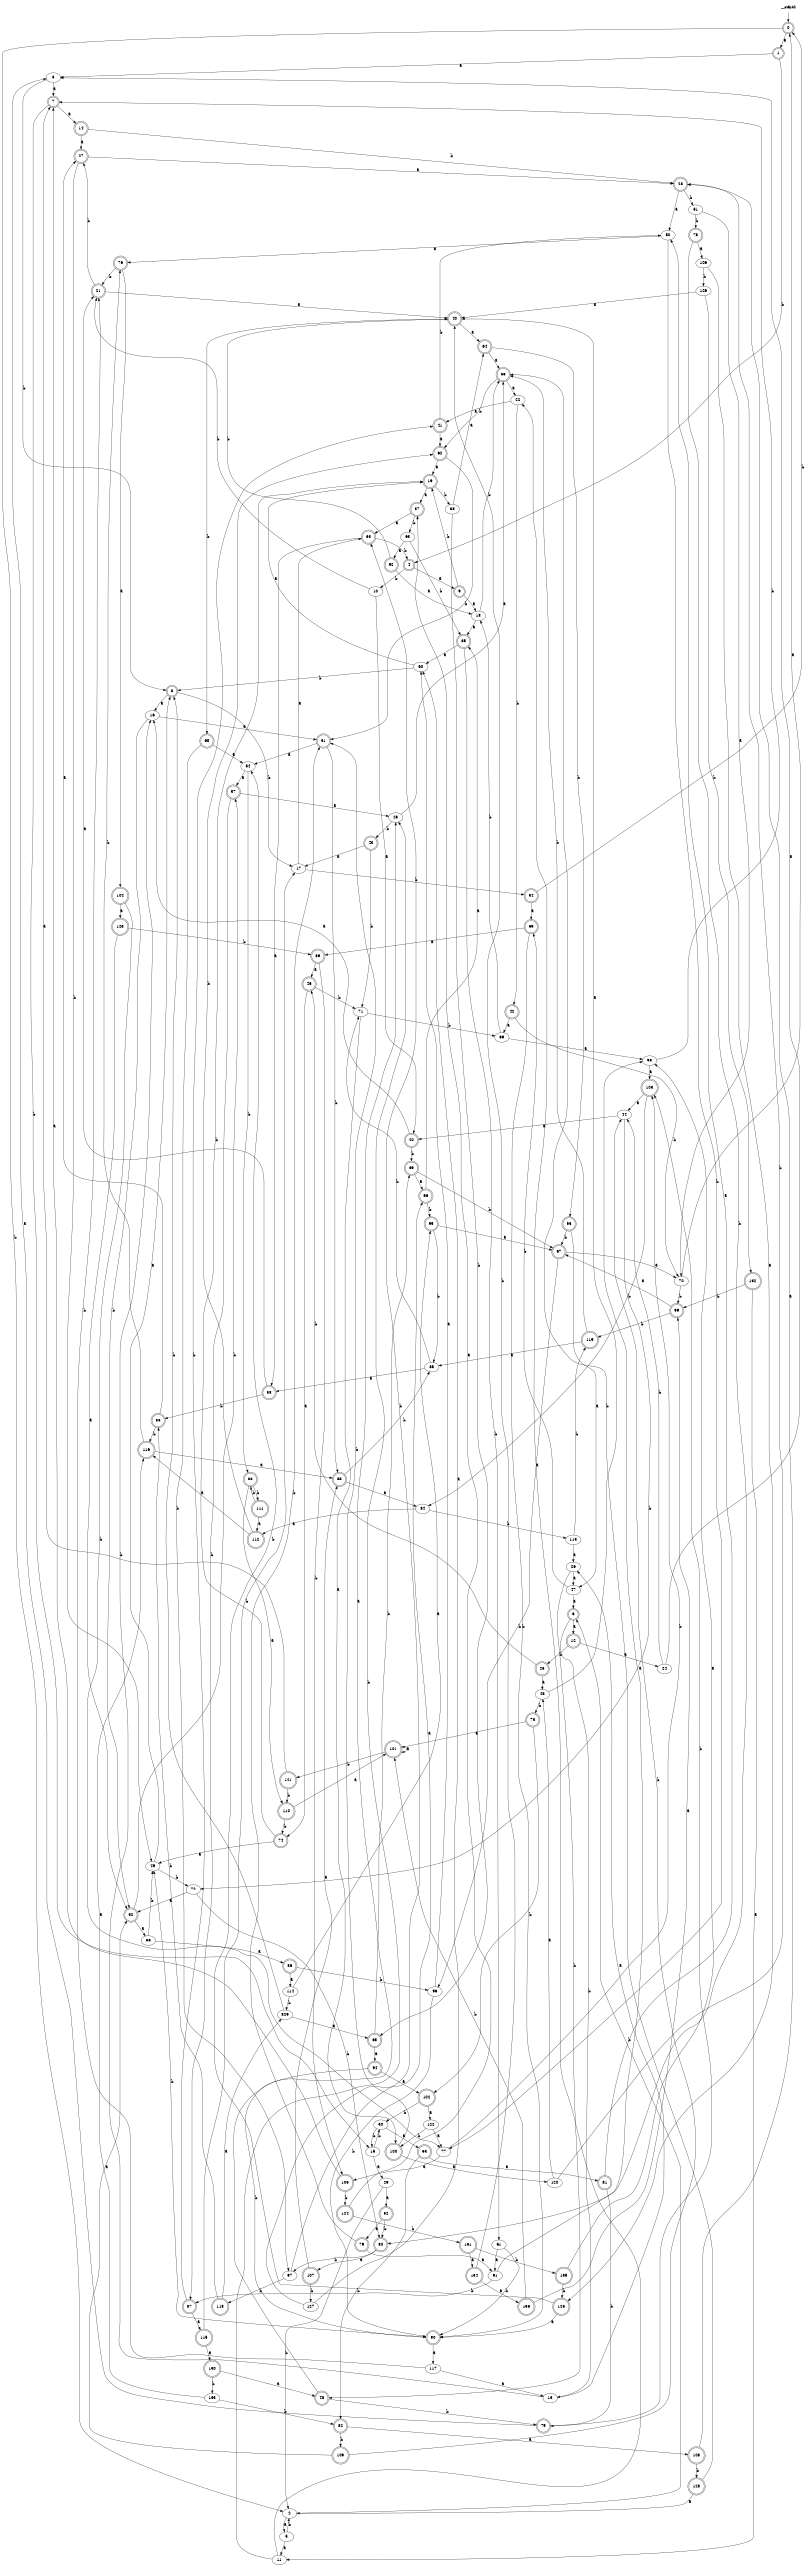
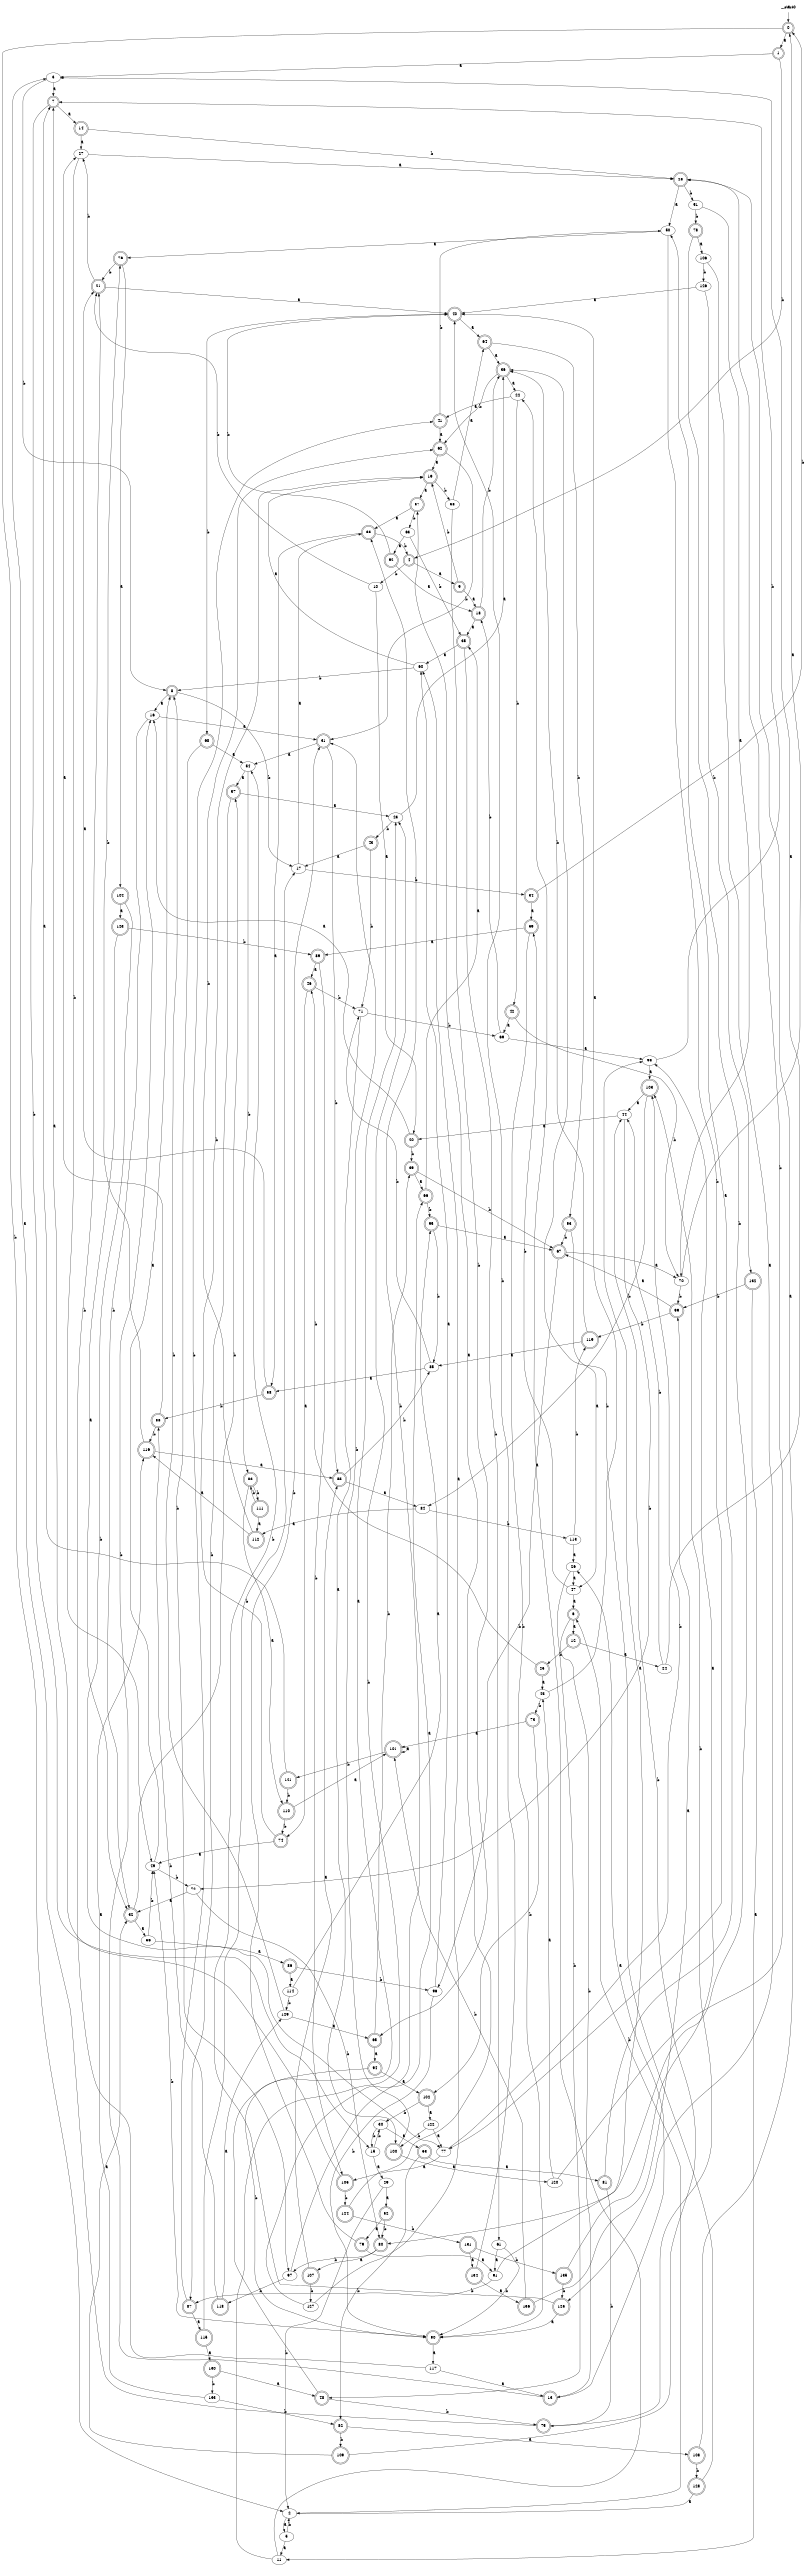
node "27": shape doublecircle -> ellipse
node "18": shape ellipse -> doublecircle
node "829": label "829" -> "129"
node "13": shape ellipse -> doublecircle
